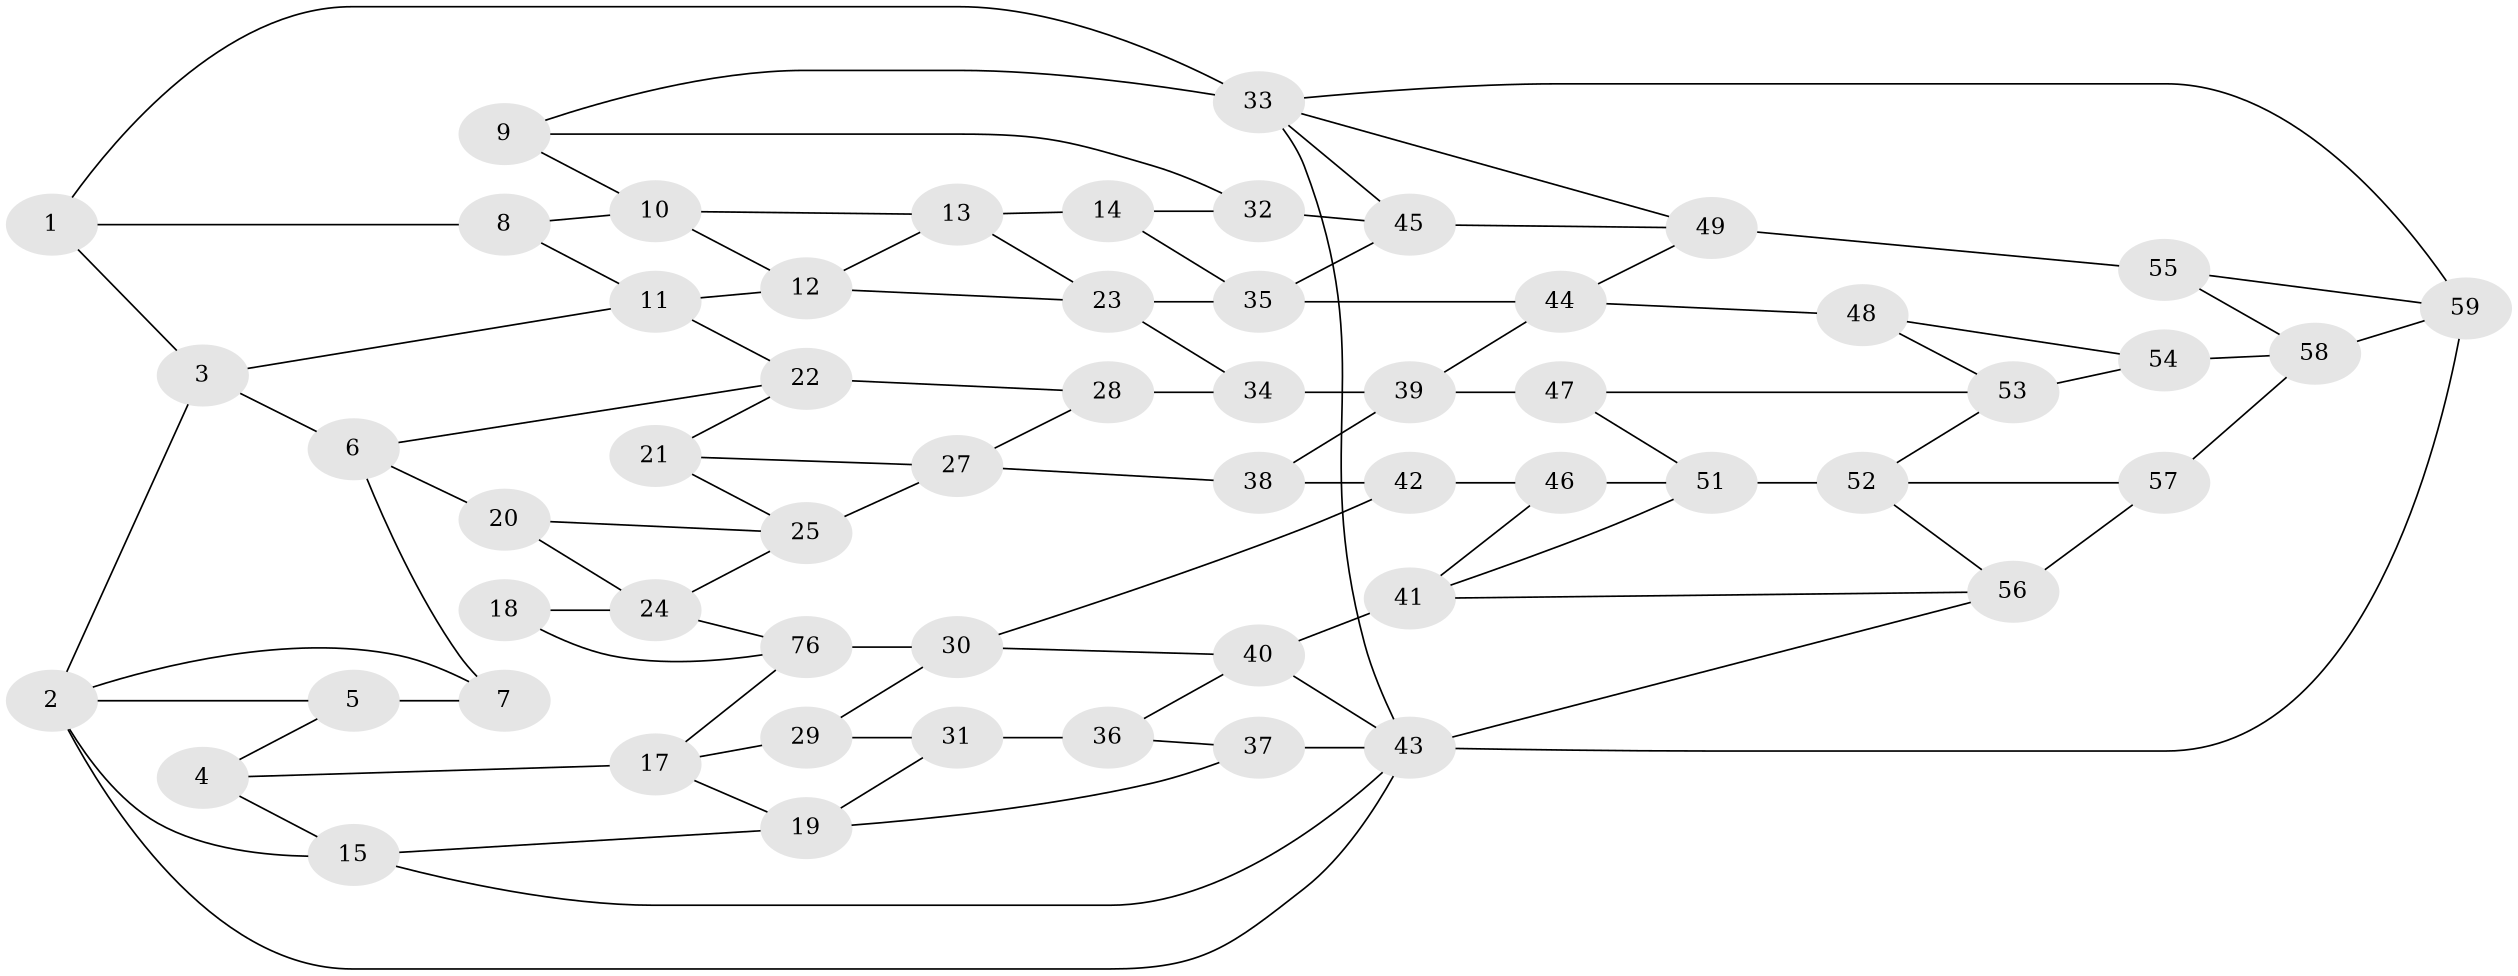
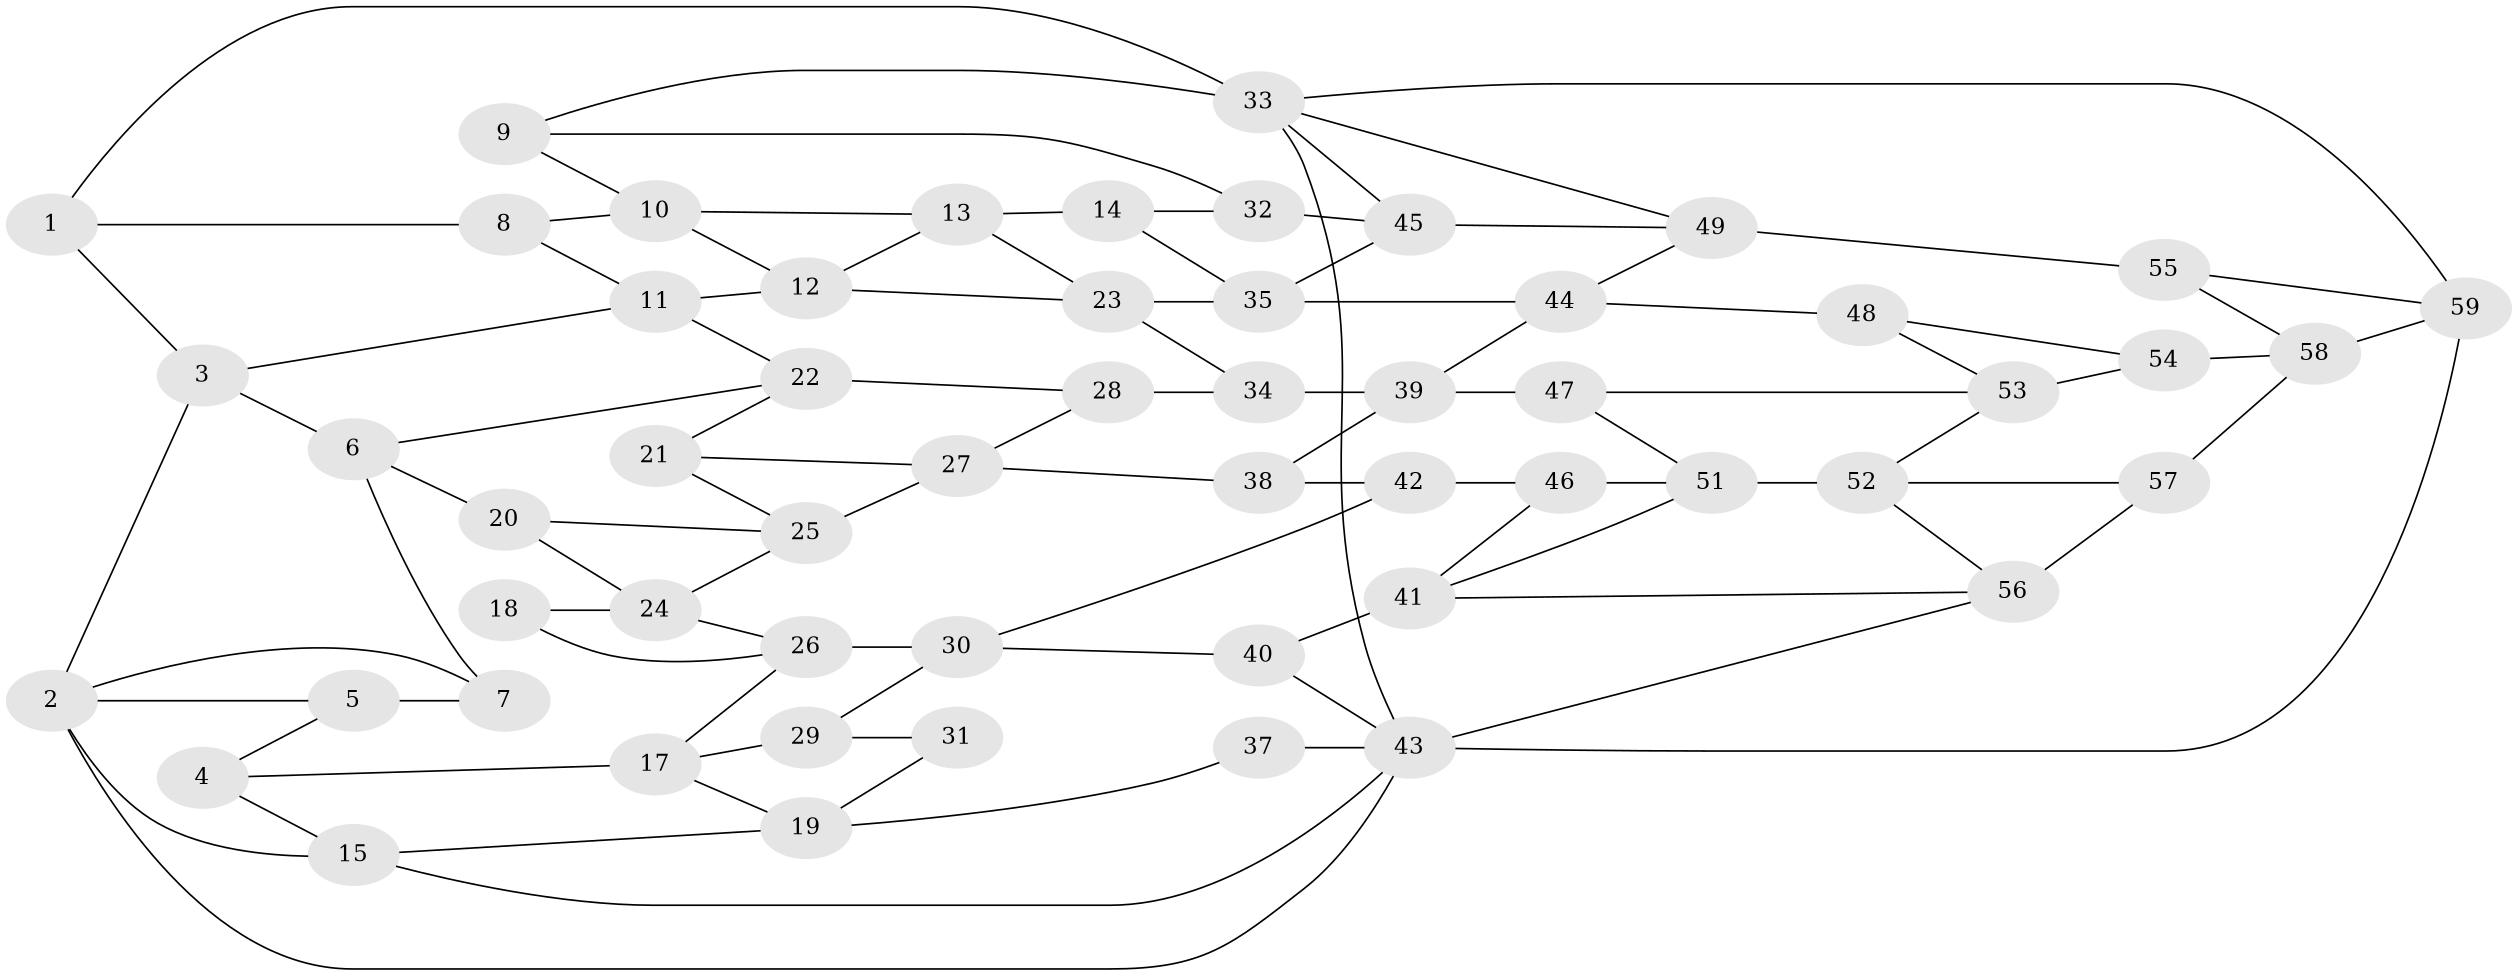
node "76": label "76" -> "26"
node "36": removed
